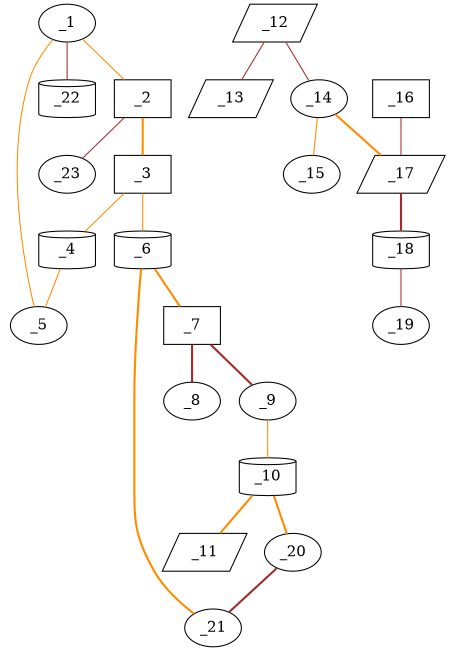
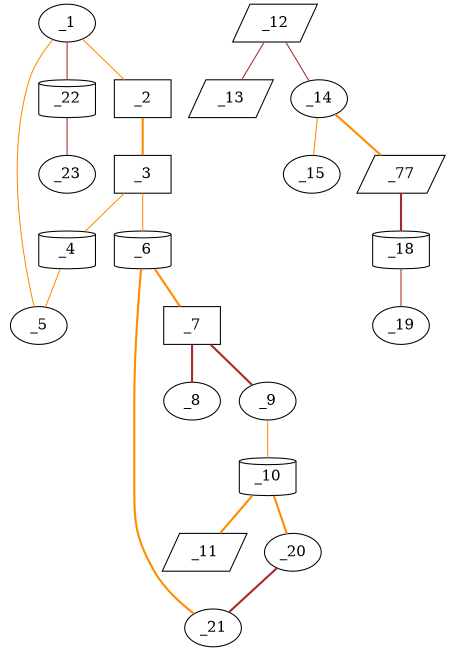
node "_16": removed
edge "_2" -- "_23": now "_22" -- "_23"
node "_17": label "_17" -> "_77"
